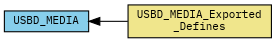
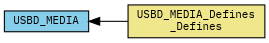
node "USBD_MEDIA_Exported _Defines": label "USBD_MEDIA_Exported _Defines" -> "USBD_MEDIA_Defines _Defines"
